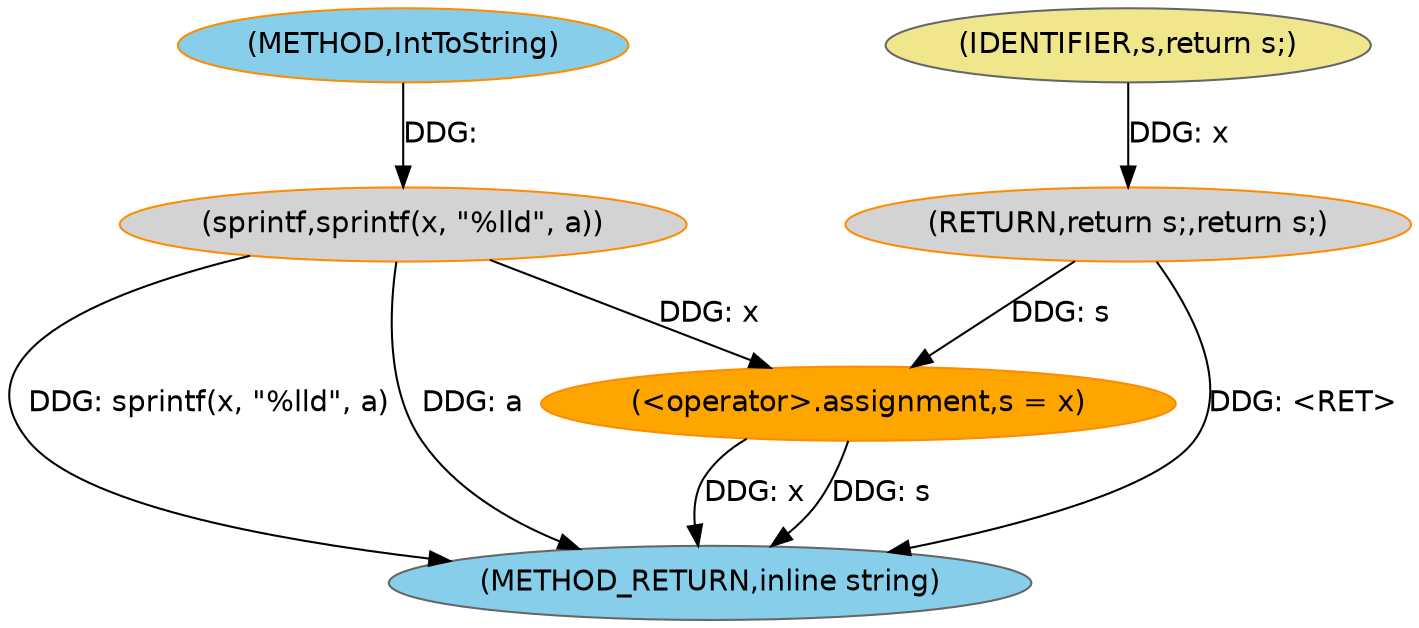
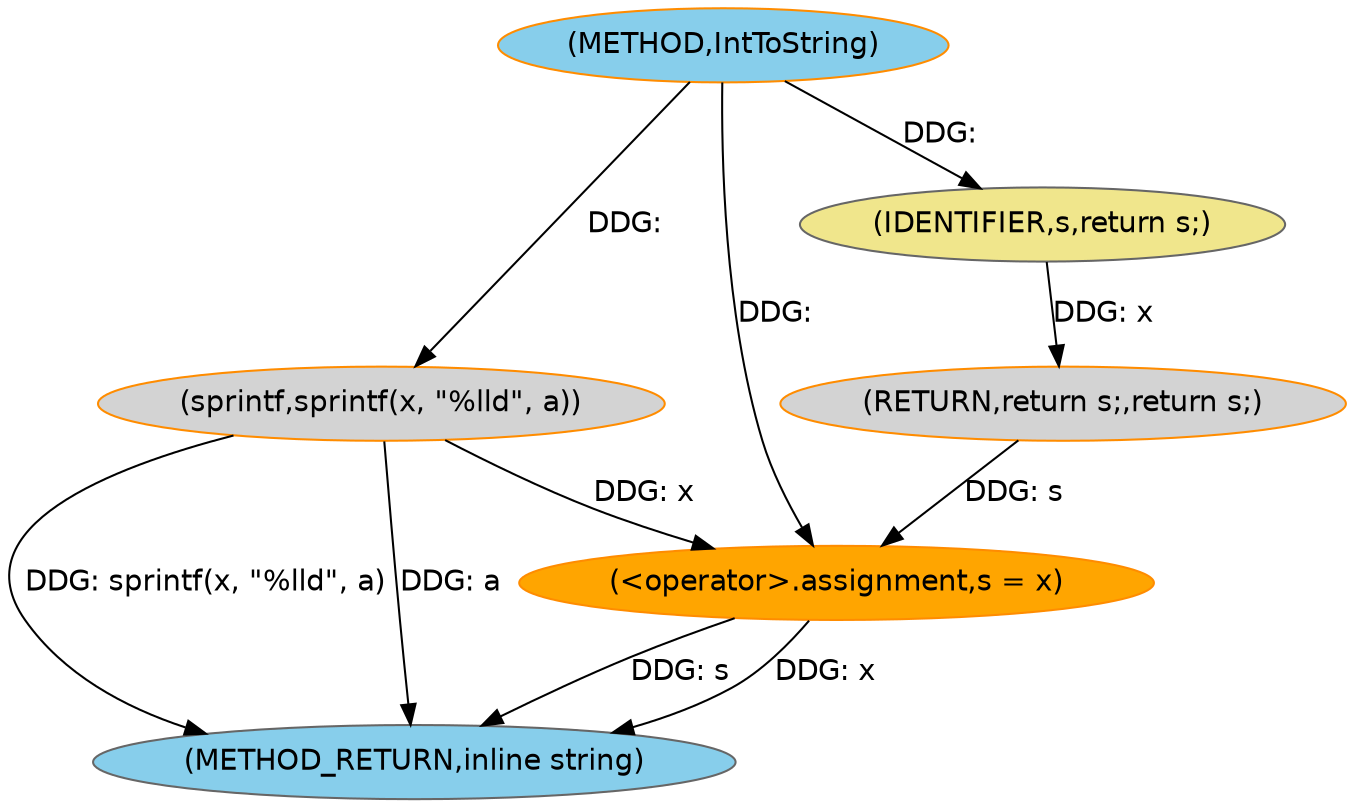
edge "(METHOD,IntToString)" -> "(IDENTIFIER,s,return s;)": added, label "DDG:"
edge "(METHOD,IntToString)" -> "(<operator>.assignment,s = x)": added, label "DDG:"
edge "(RETURN,return s;,return s;)" -> "(METHOD_RETURN,inline string)": removed, label "DDG: <RET>"
